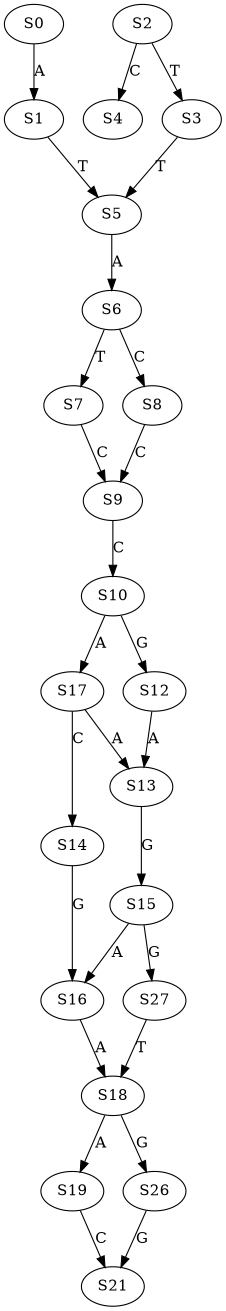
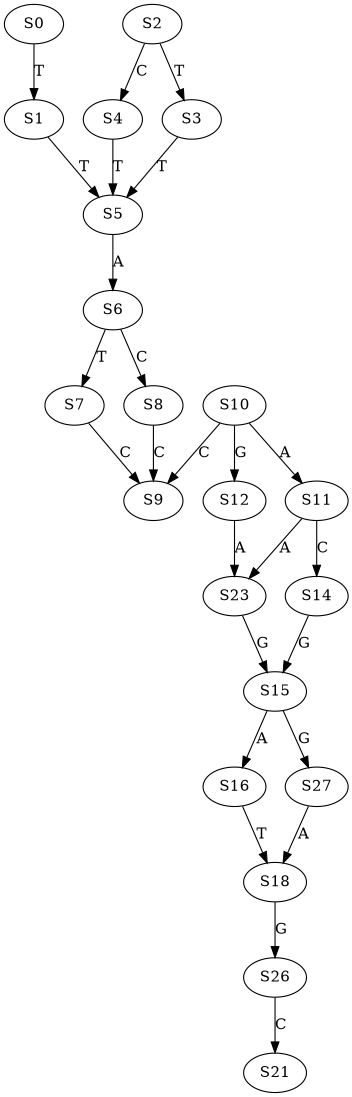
edge "S0" -> "S1": label "A" -> "T"
edge "S4" -> "S5": added, label "T"
edge "S9" -> "S10": reversed
node "S17": label "S17" -> "S11"
node "S13": label "S13" -> "S23"
edge "S14" -> "S16": now "S14" -> "S15"
edge "S16" -> "S18": label "A" -> "T"
edge "S27" -> "S18": label "T" -> "A"
node "S19": removed
edge "S26" -> "S21": label "G" -> "C"
